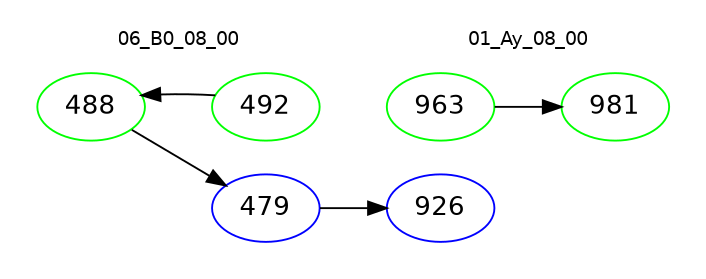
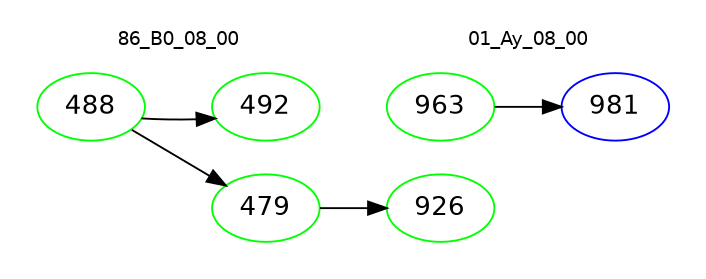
cluster "06_B0_08_00": label "06_B0_08_00" -> "86_B0_08_00"
edge "492" -> "488": reversed
node "981": color green -> blue
node "479": color blue -> green
node "926": color blue -> green
